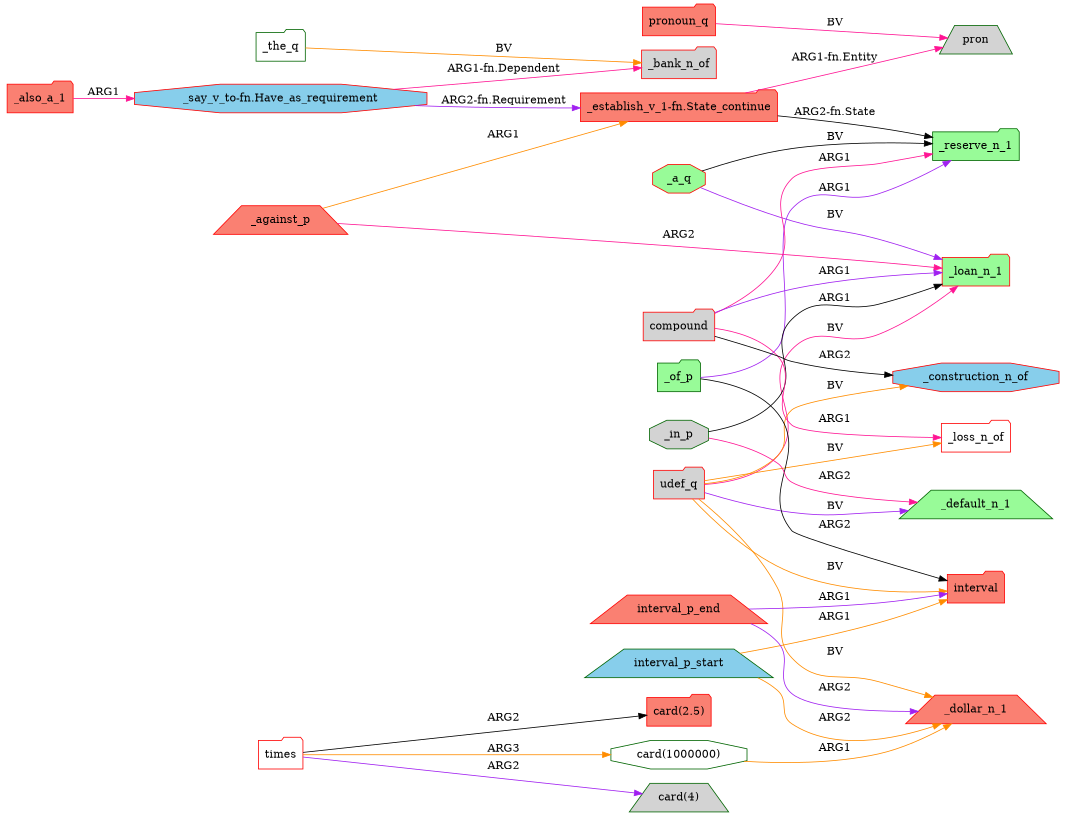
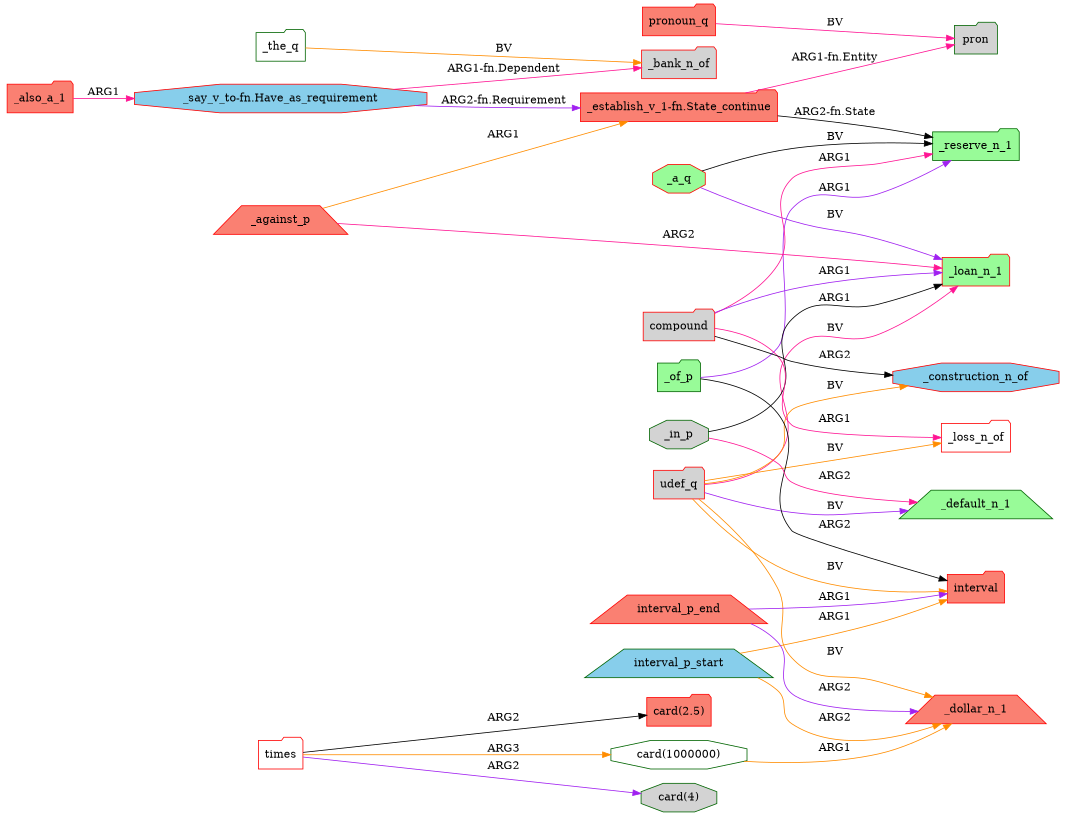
node "pron": shape trapezium -> folder
node "card(4)": shape trapezium -> octagon
